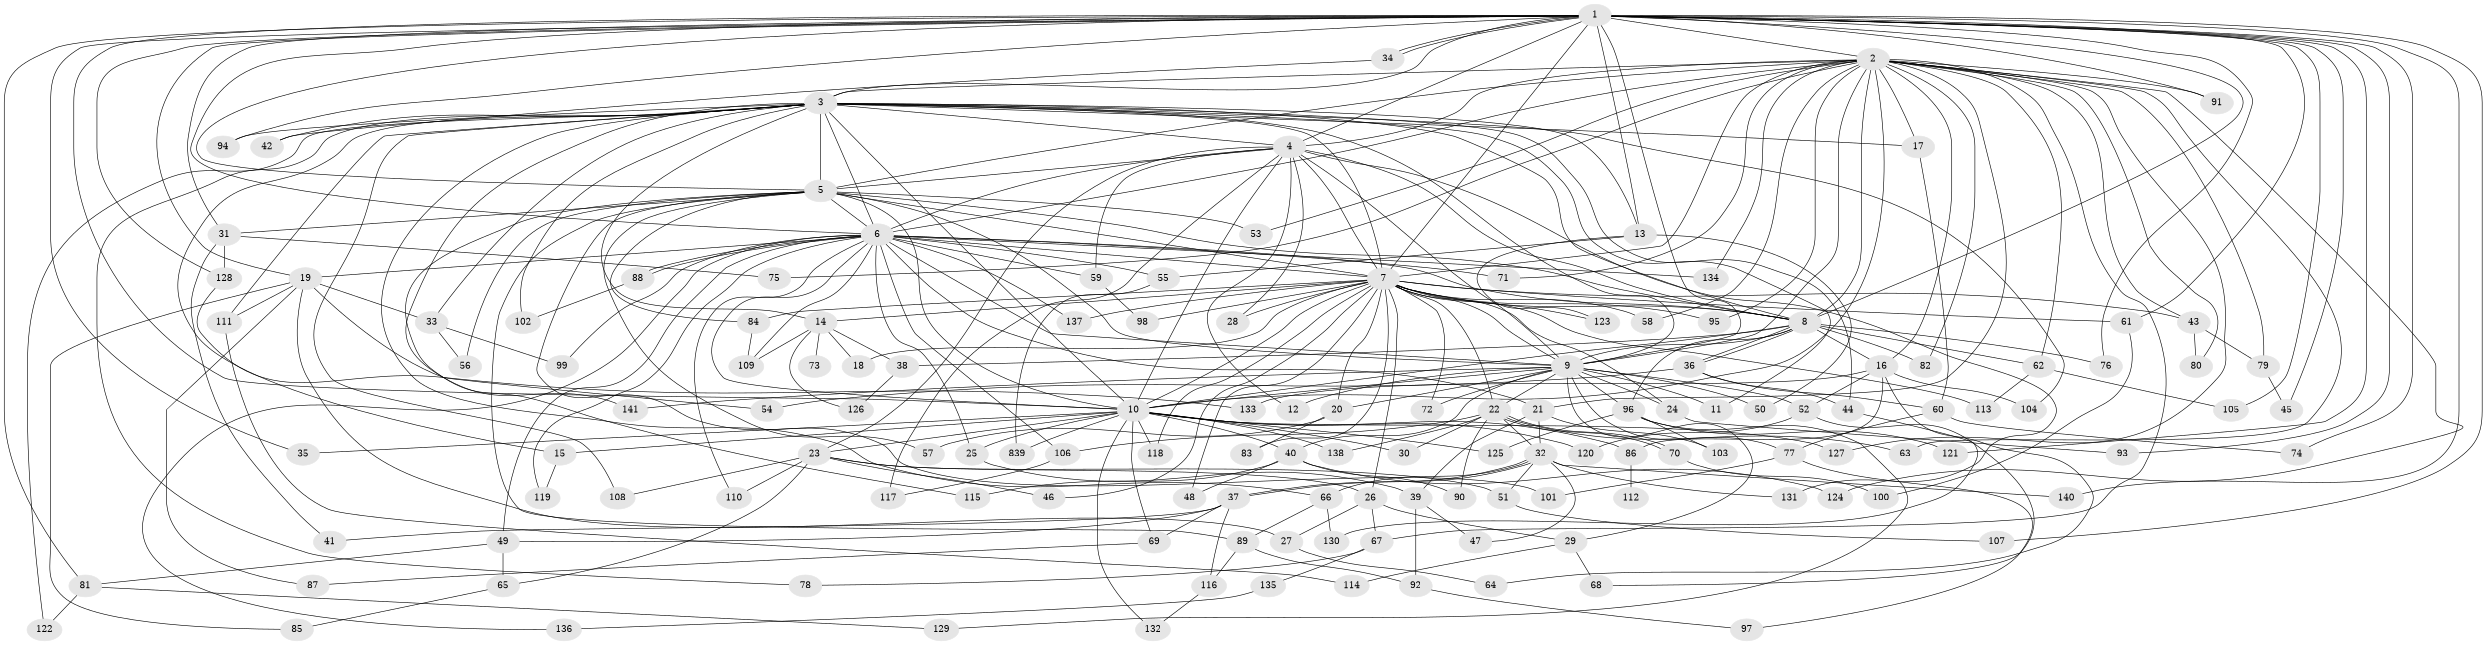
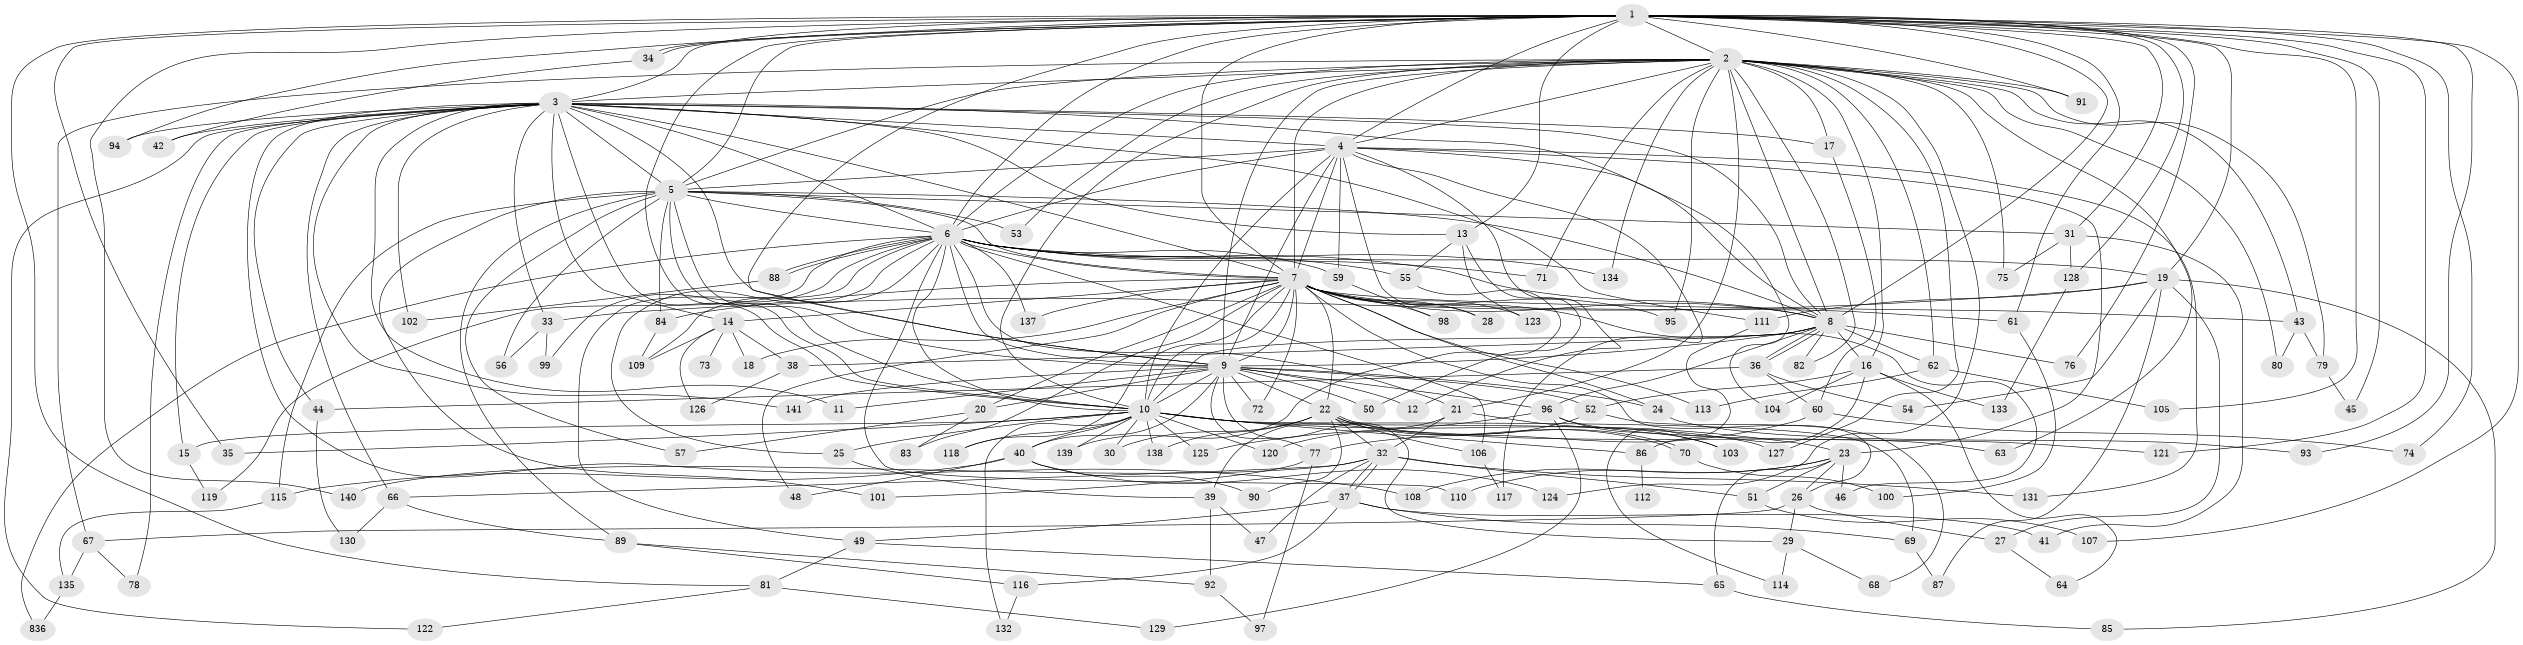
node "58": removed
node "839": label "839" -> "139"
edge "115" -- "135": added
node "136": label "136" -> "836"
